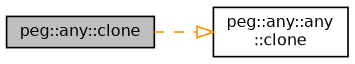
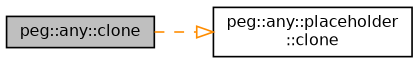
node "peg::any::any ::clone": label "peg::any::any ::clone" -> "peg::any::placeholder ::clone"
